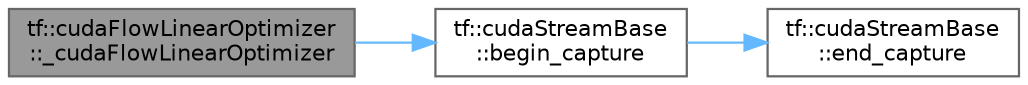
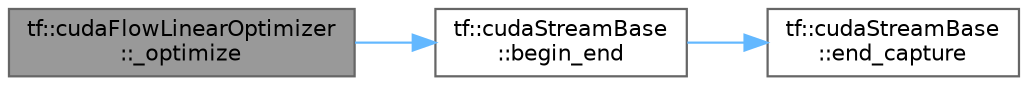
node "tf::cudaFlowLinearOptimizer ::_cudaFlowLinearOptimizer": label "tf::cudaFlowLinearOptimizer ::_cudaFlowLinearOptimizer" -> "tf::cudaFlowLinearOptimizer ::_optimize"
node "tf::cudaStreamBase ::begin_capture": label "tf::cudaStreamBase ::begin_capture" -> "tf::cudaStreamBase ::begin_end"
